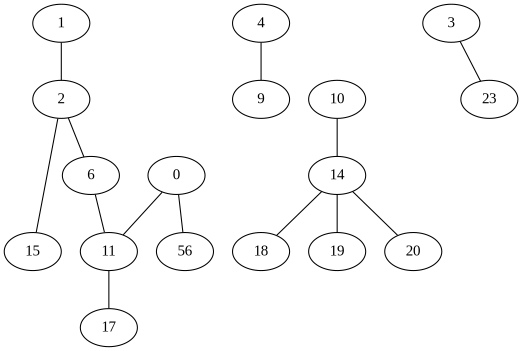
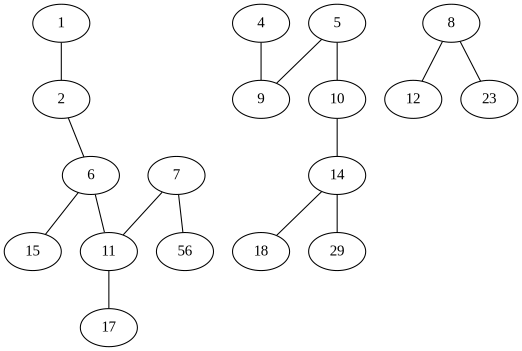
node "5": added
node "3": label "3" -> "8"
node "12": added
edge "2" -- "15": now "6" -- "15"
node "0": label "0" -> "7"
node "19": label "19" -> "29"
node "20": removed
